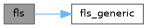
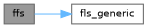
node "fls": label "fls" -> "ffs"
